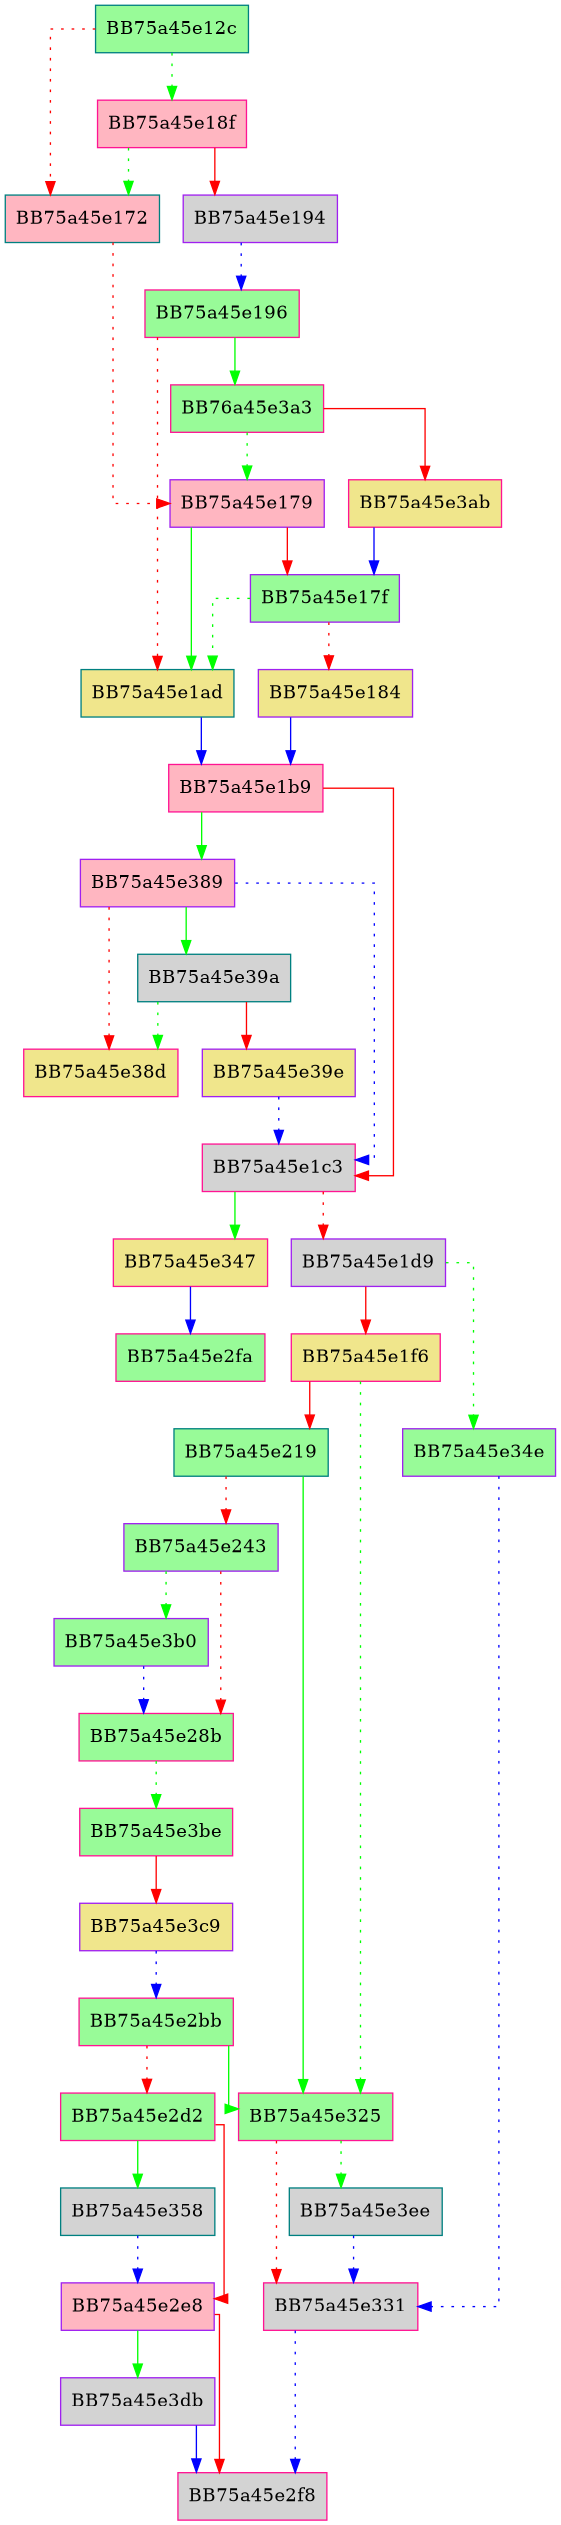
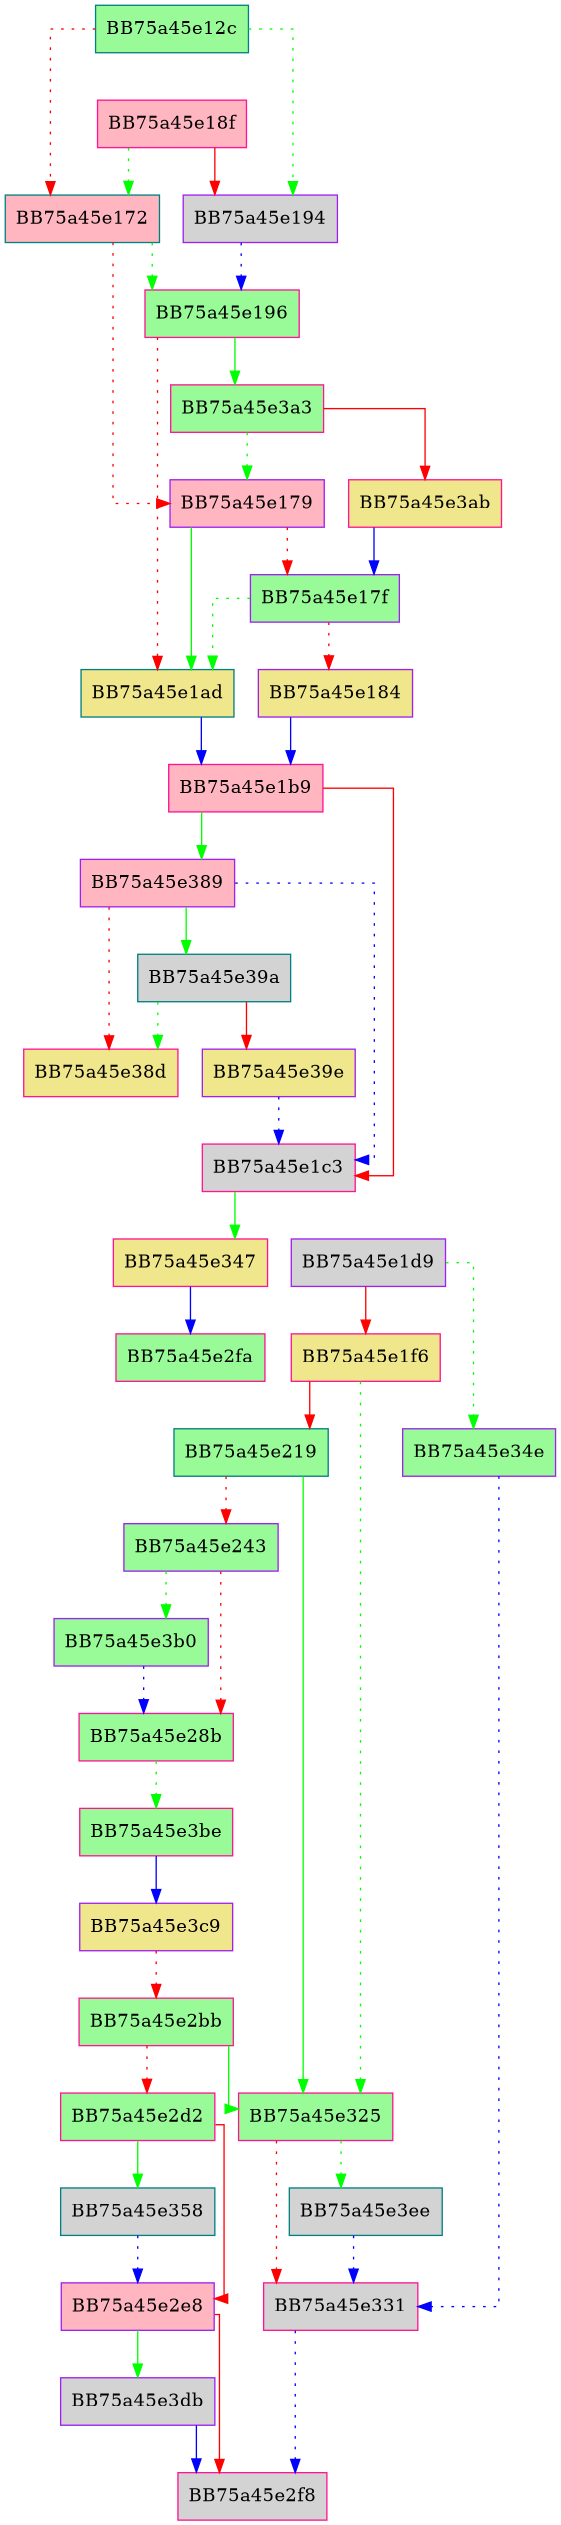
edge "BB75a45e12c" -> "BB75a45e18f": now "BB75a45e12c" -> "BB75a45e194"
edge "BB75a45e172" -> "BB75a45e196": added
node "BB76a45e3a3": label "BB76a45e3a3" -> "BB75a45e3a3"
edge "BB75a45e179" -> "BB75a45e17f": style solid -> dotted
edge "BB75a45e1c3" -> "BB75a45e1d9": removed
edge "BB75a45e3be" -> "BB75a45e3c9": color red -> blue
edge "BB75a45e3c9" -> "BB75a45e2bb": color blue -> red
